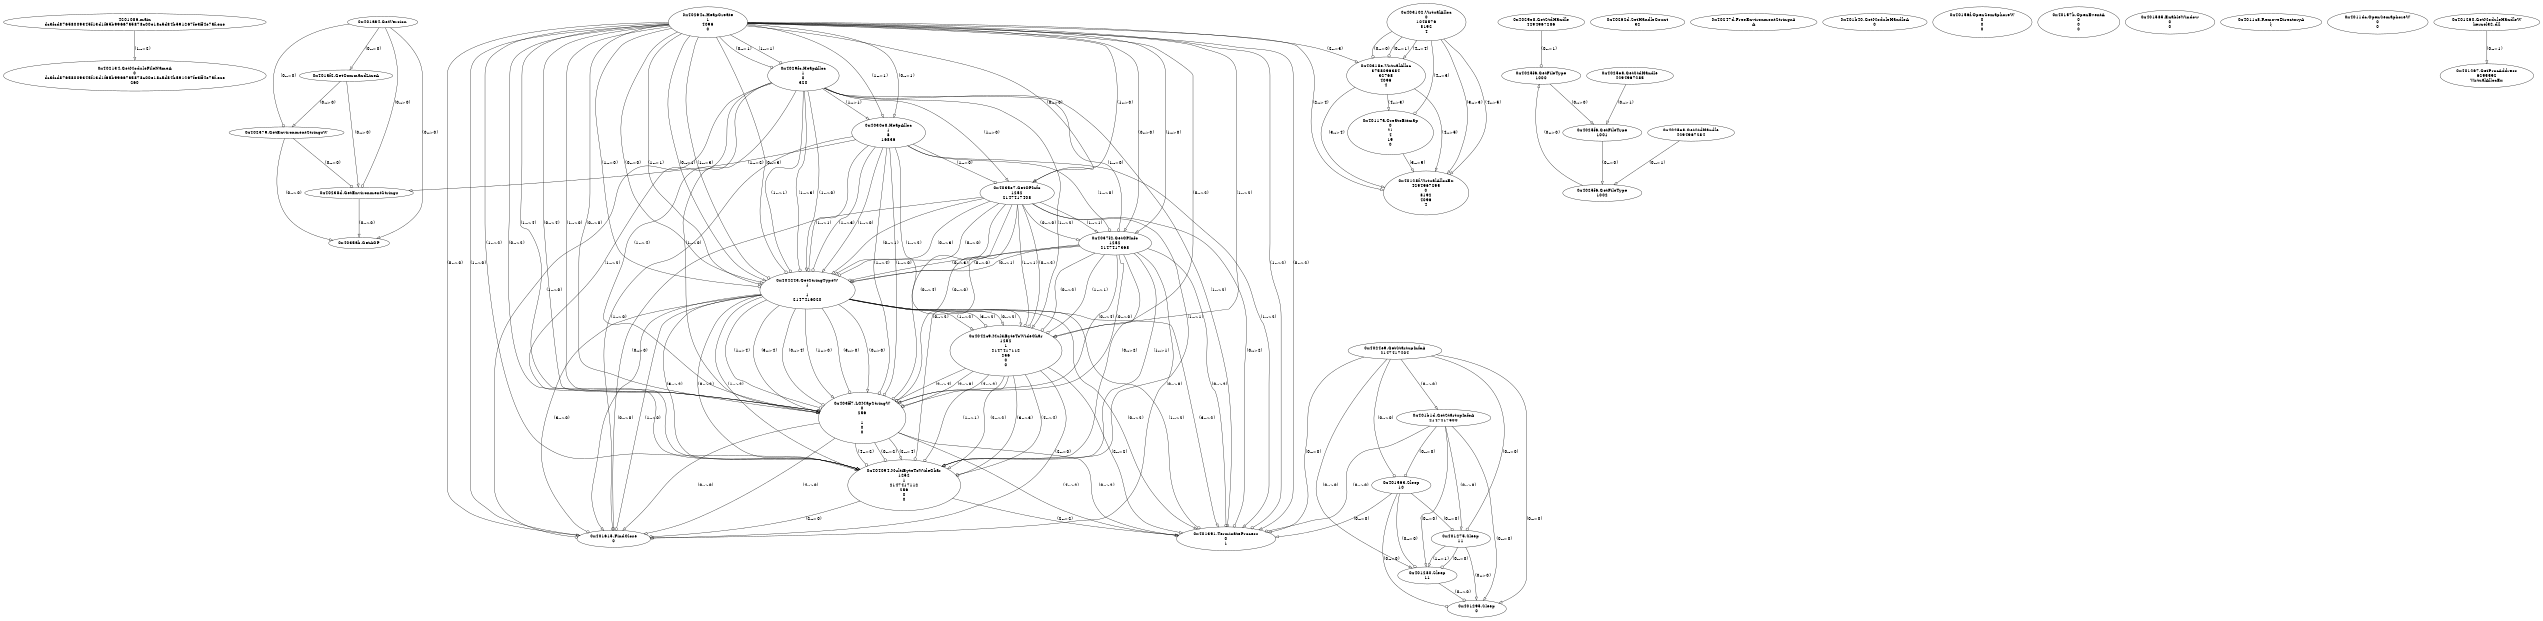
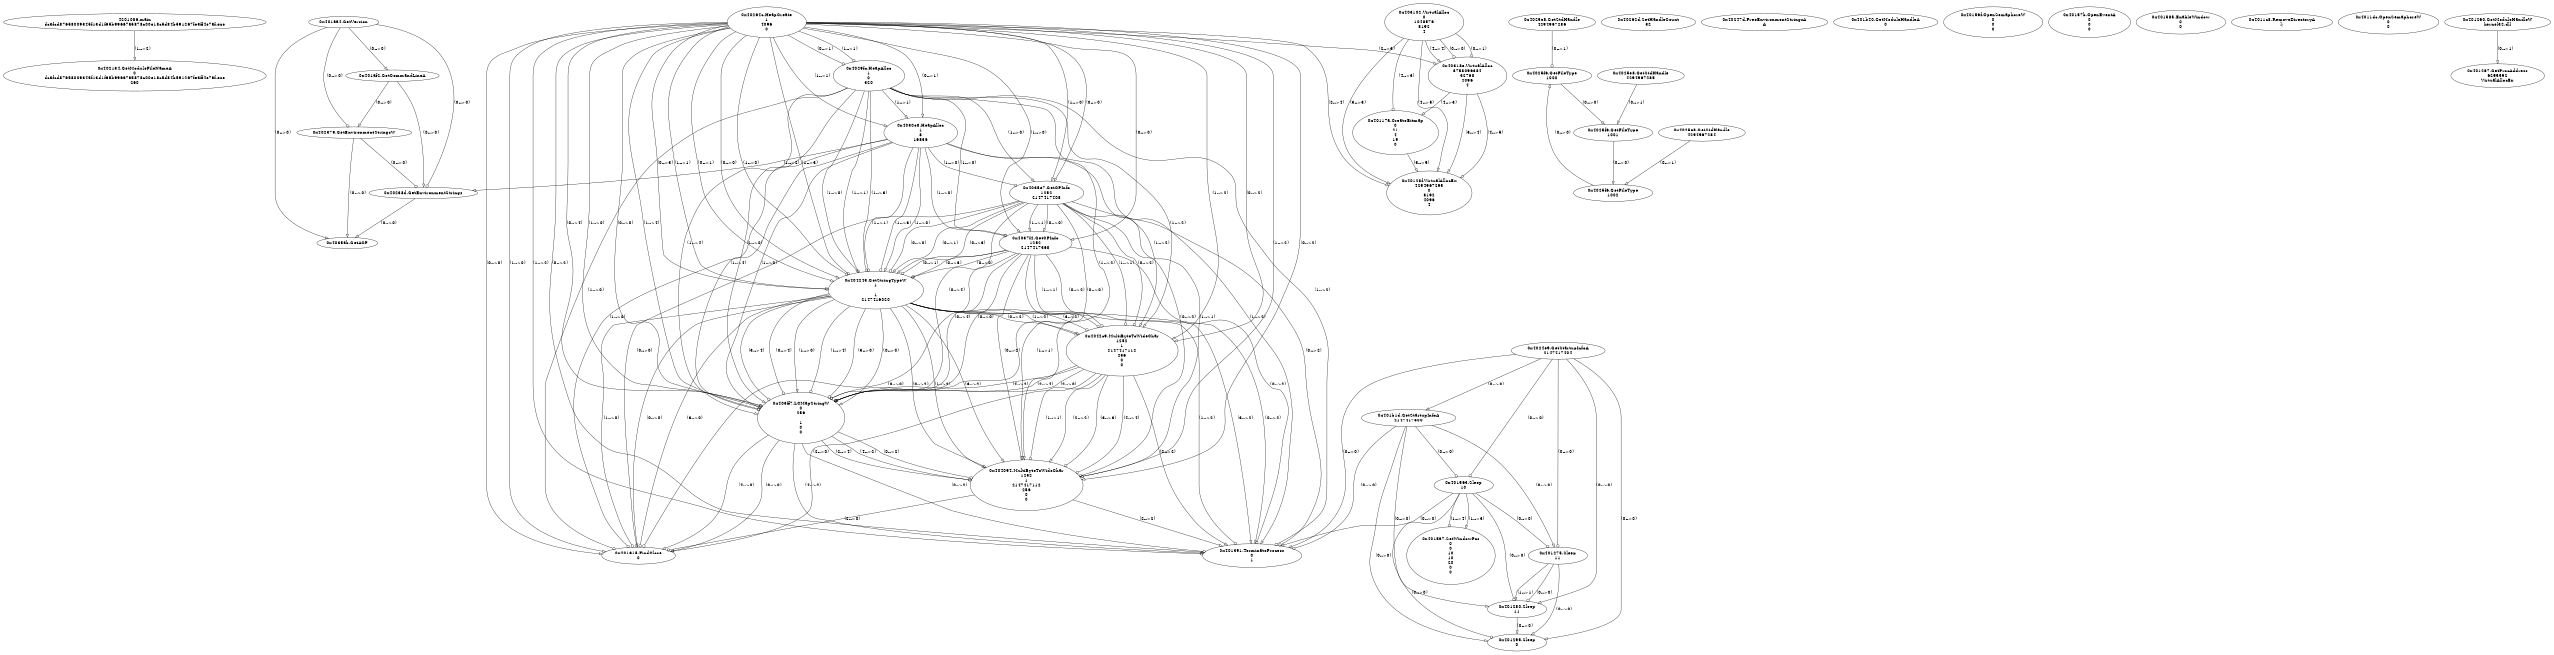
node "0x4015a7.SetWindowPos 0 0 10 10 20 0 0": added
edge "0x401280.Sleep 11" -> "0x401295.Sleep 0": arrowhead odot -> onormal
